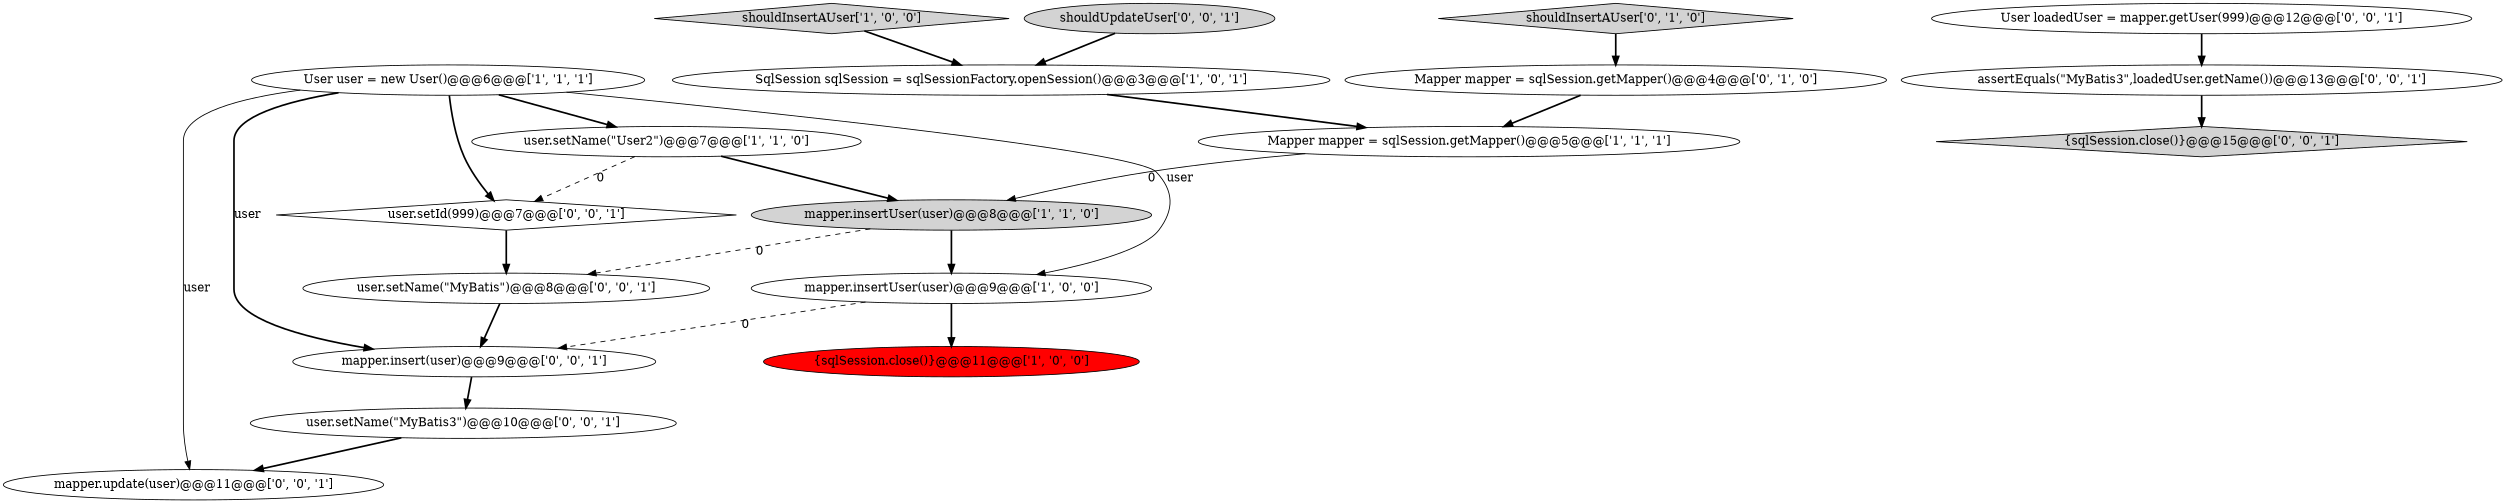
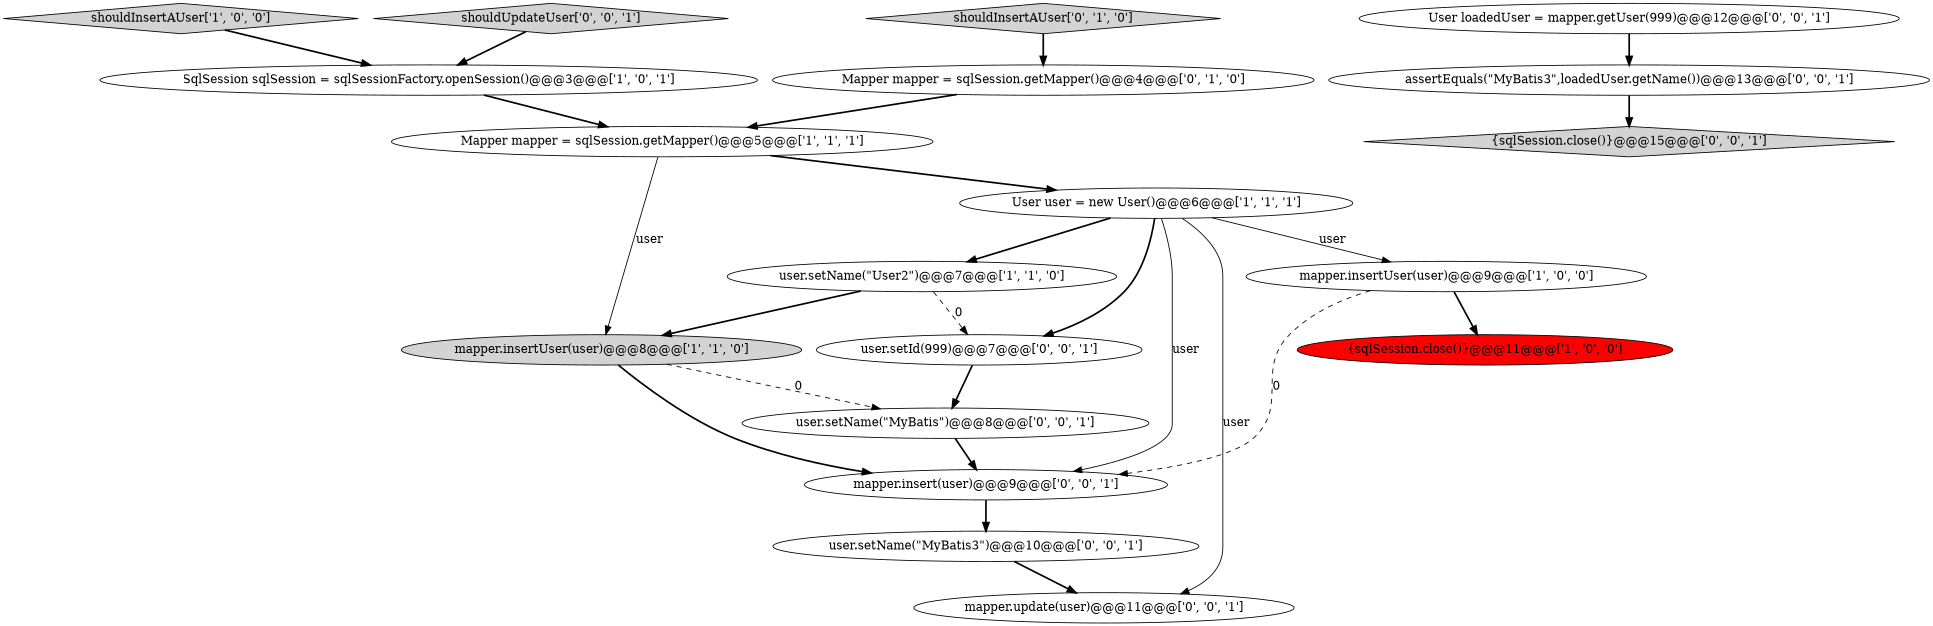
node "shouldUpdateUser['0', '0', '1']": shape ellipse -> diamond
edge "Mapper mapper = sqlSession.getMapper()@@@5@@@['1', '1', '1']" -> "User user = new User()@@@6@@@['1', '1', '1']": added
edge "Mapper mapper = sqlSession.getMapper()@@@5@@@['1', '1', '1']" -> "mapper.insertUser(user)@@@8@@@['1', '1', '0']": label "0" -> "user"
node "user.setId(999)@@@7@@@['0', '0', '1']": shape diamond -> ellipse
edge "User user = new User()@@@6@@@['1', '1', '1']" -> "mapper.insert(user)@@@9@@@['0', '0', '1']": style bold -> solid
edge "mapper.insertUser(user)@@@8@@@['1', '1', '0']" -> "mapper.insertUser(user)@@@9@@@['1', '0', '0']": now "mapper.insertUser(user)@@@8@@@['1', '1', '0']" -> "mapper.insert(user)@@@9@@@['0', '0', '1']"
